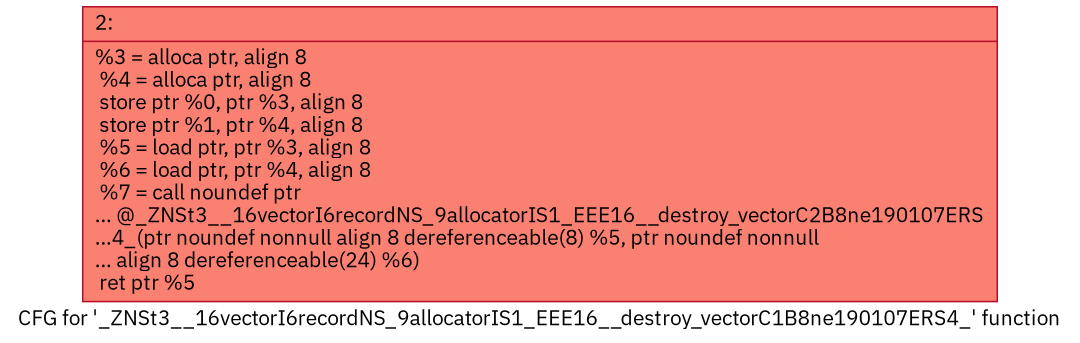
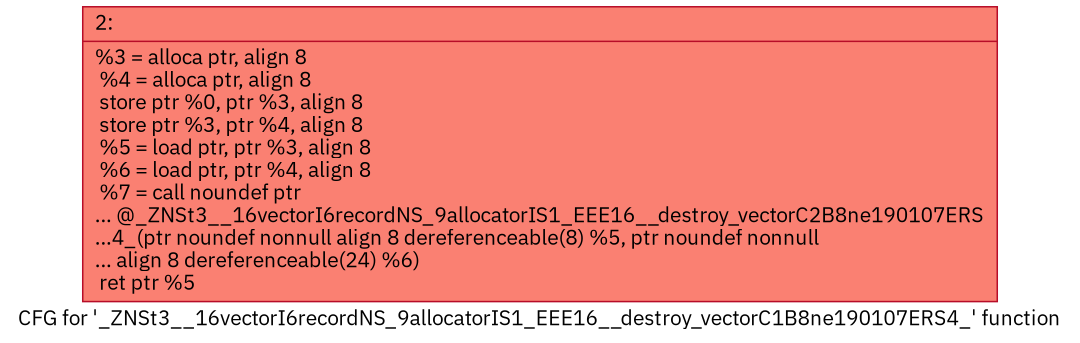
node "2:": text "store ptr %1, ptr %4, align 8" -> "store ptr %3, ptr %4, align 8"
